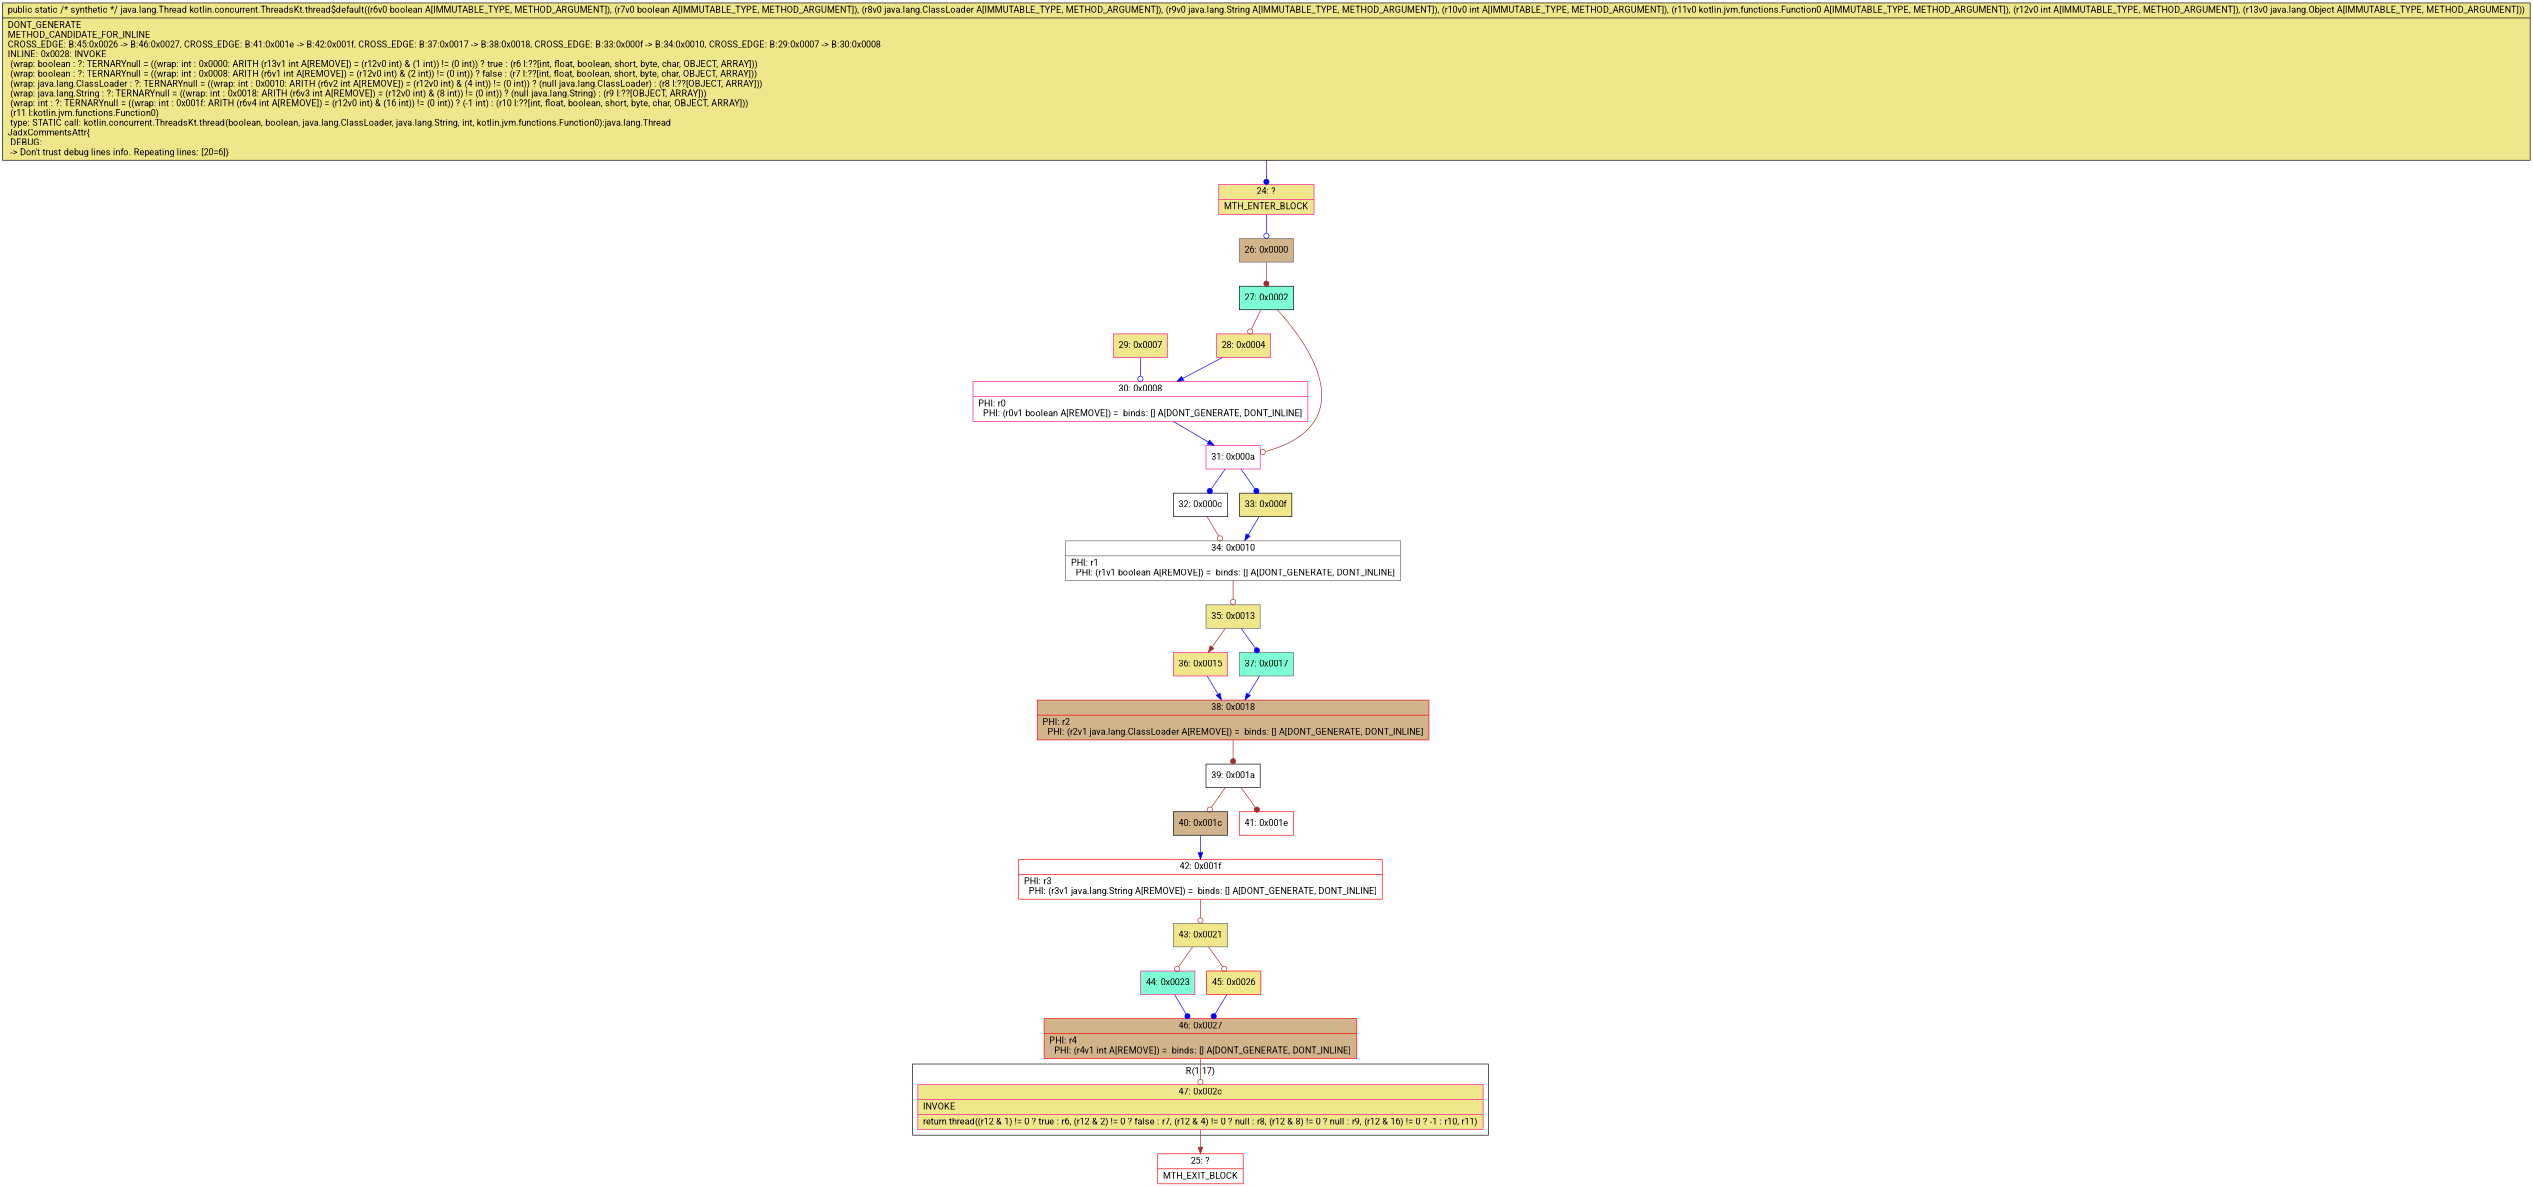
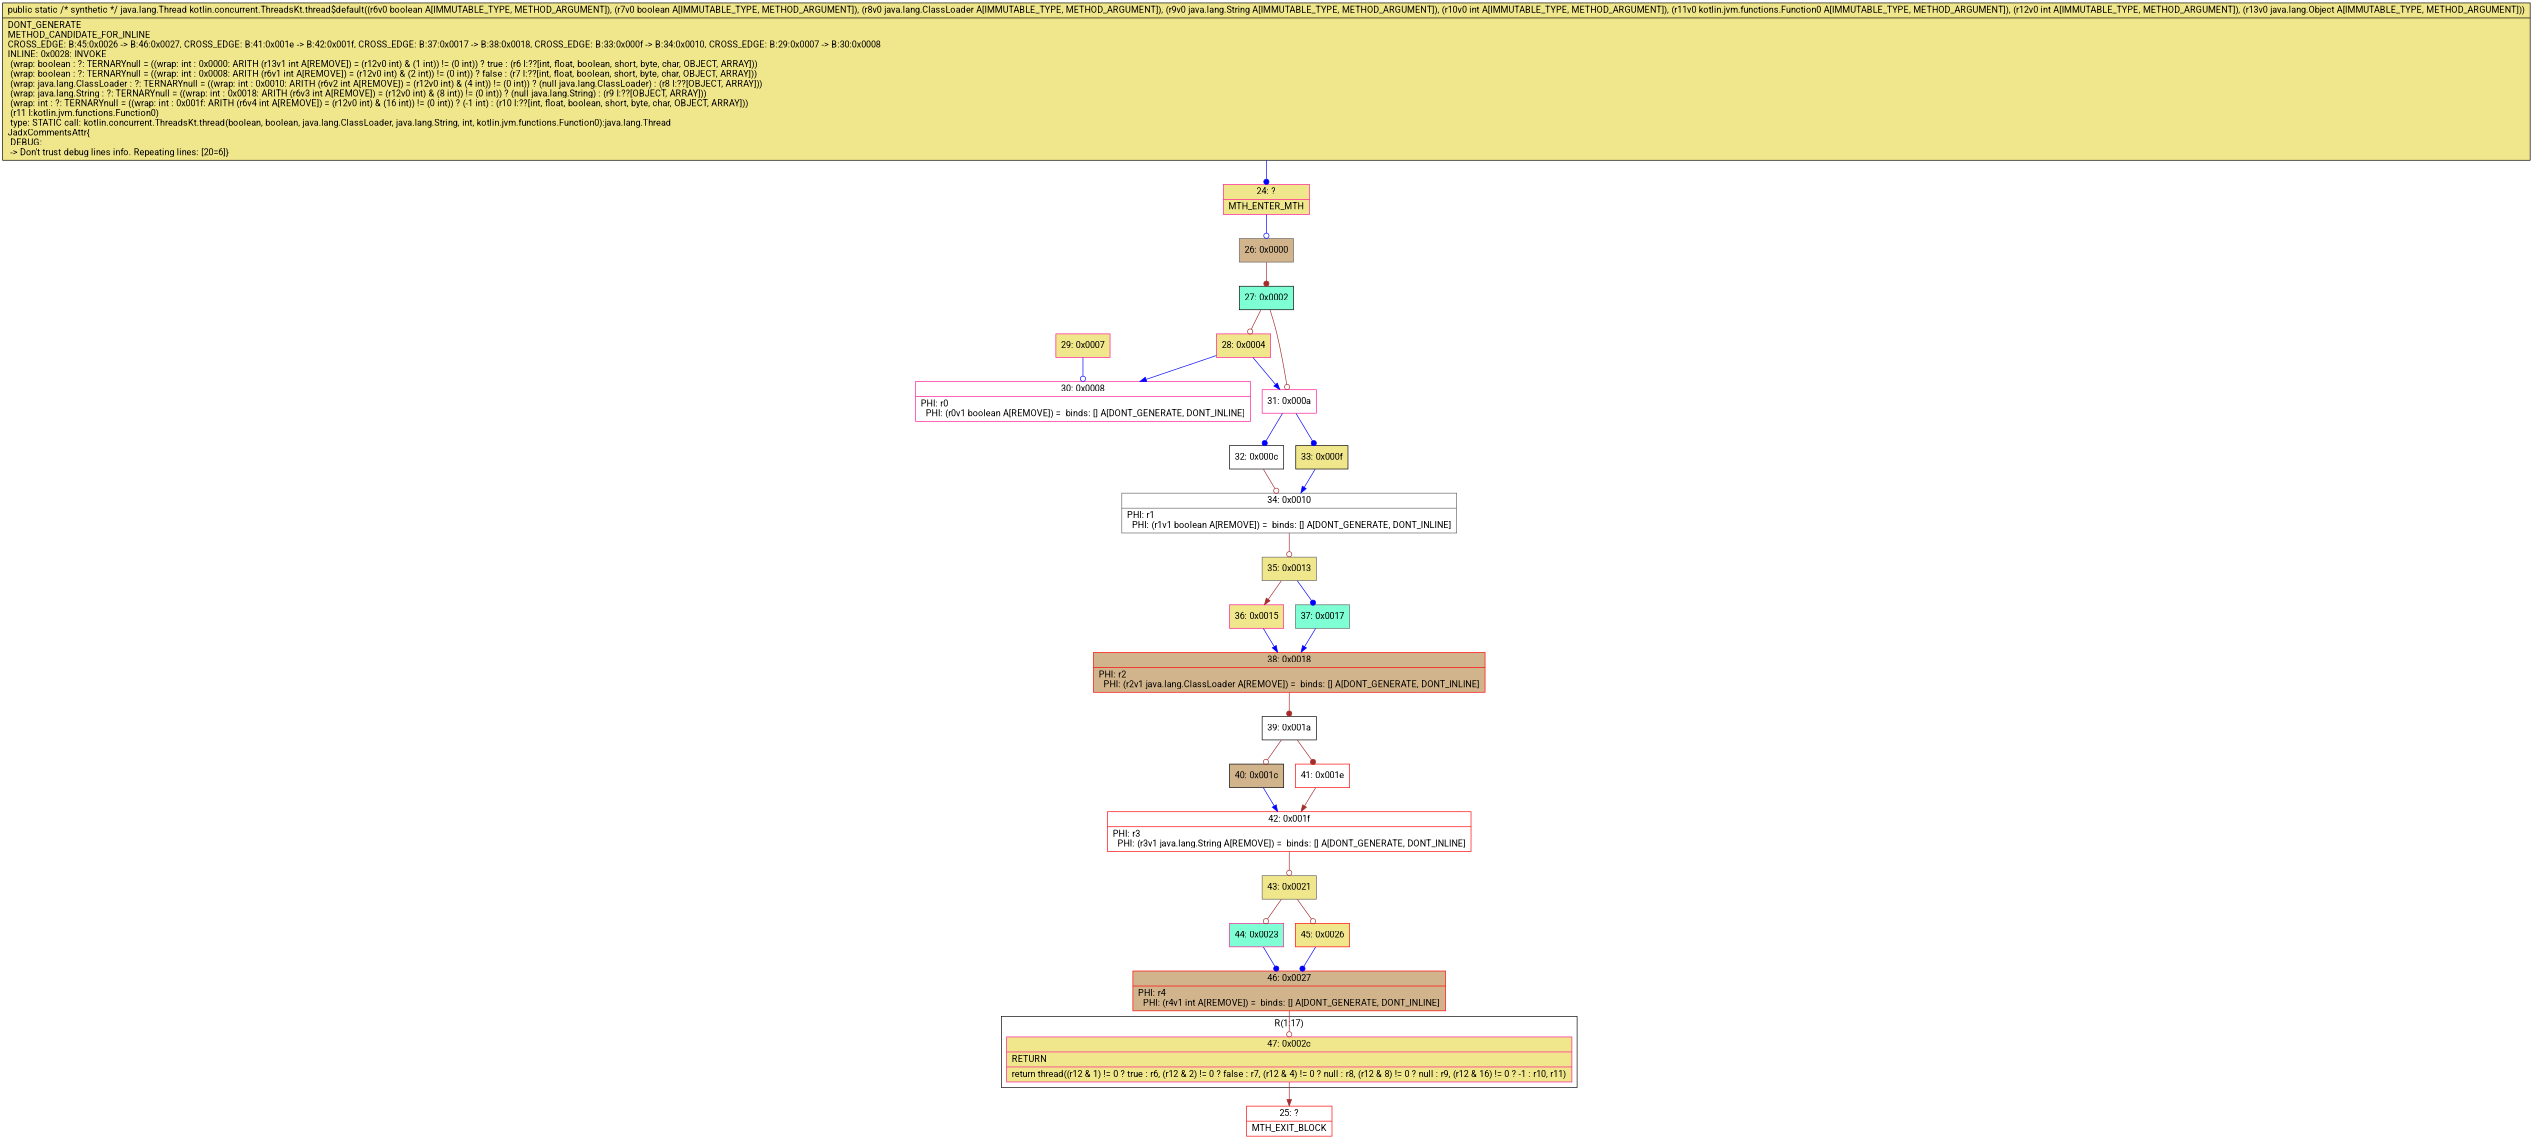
node "24: ?": text "MTH_ENTER_BLOCK" -> "MTH_ENTER_MTH"
edge "30: 0x0008" -> "31: 0x000a": now "28: 0x0004" -> "31: 0x000a"
edge "41: 0x001e" -> "42: 0x001f": added
node "47: 0x002c": text "INVOKE" -> "RETURN"
